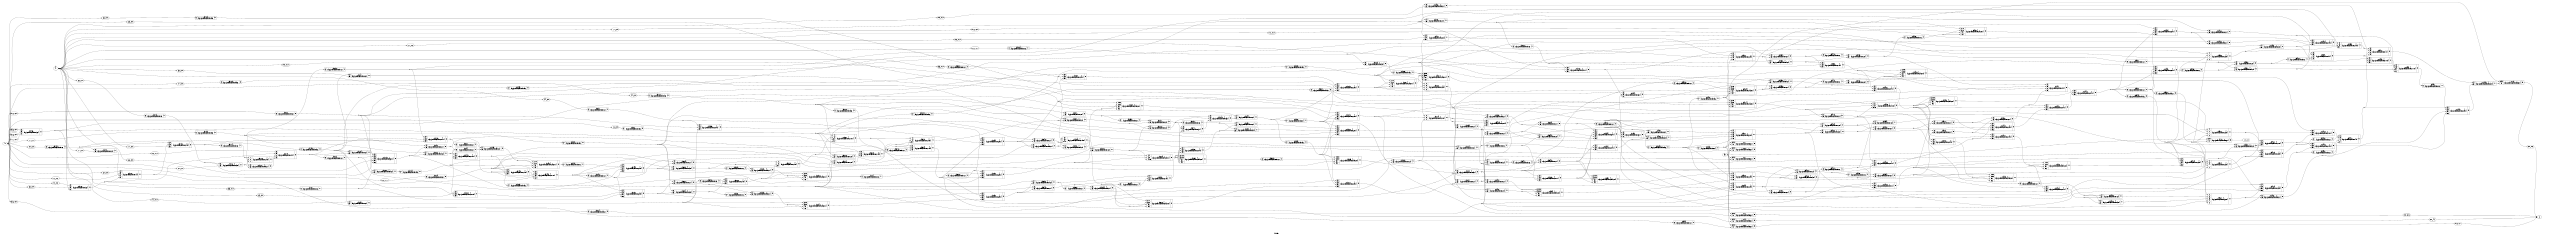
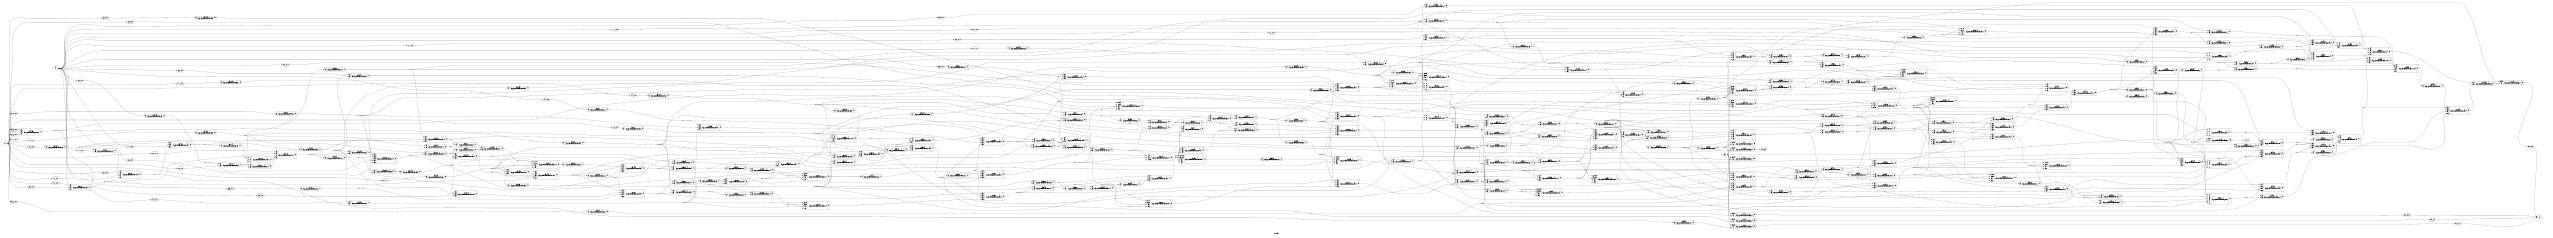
node "0:0 - 5:5": added
